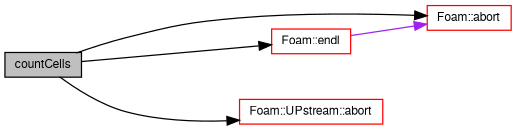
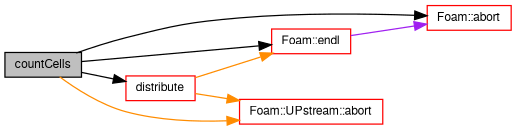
node "distribute": added
edge "countCells" -> "Foam::UPstream::abort": color black -> darkorange
